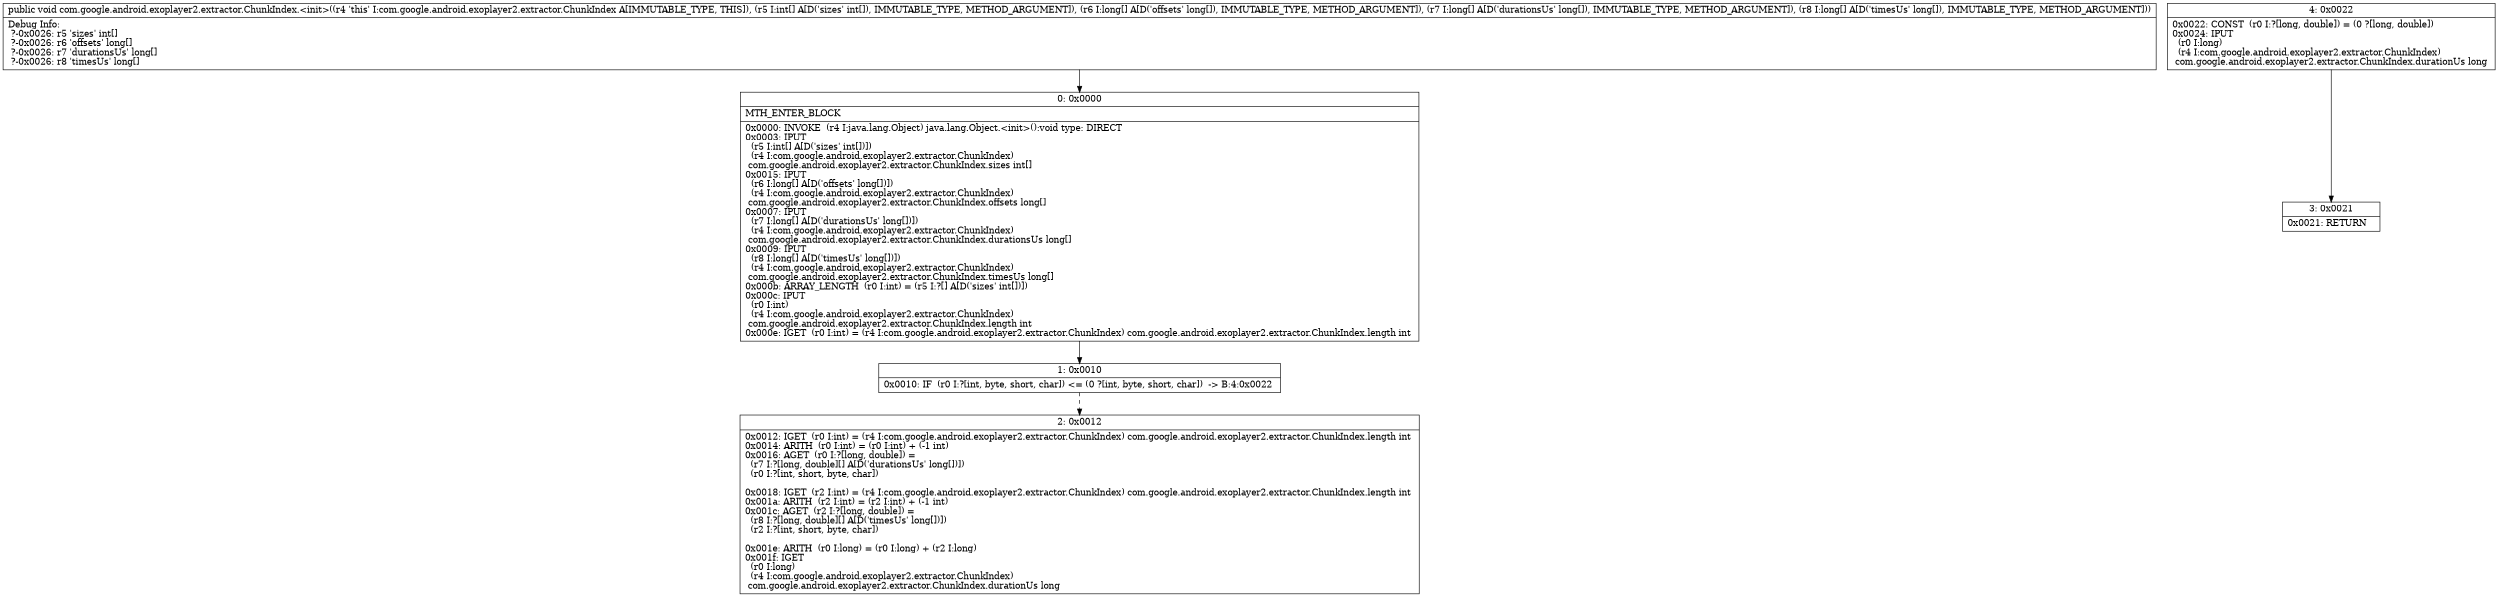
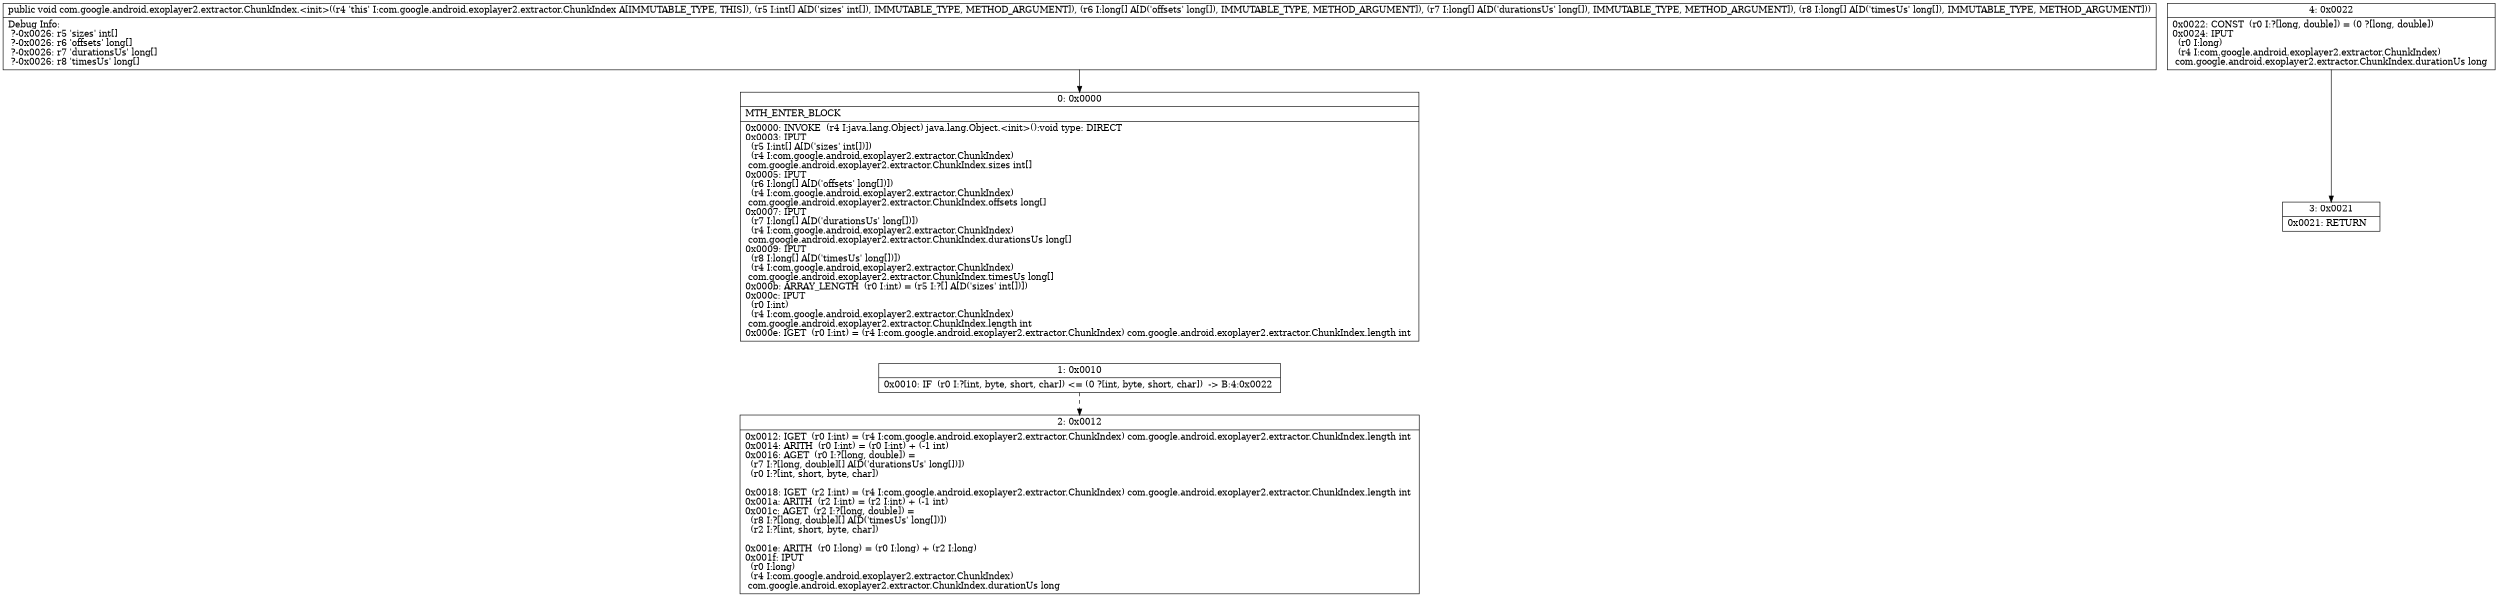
node "0: 0x0000": text "0x0015: IPUT" -> "0x0005: IPUT"
edge "0: 0x0000" -> "1: 0x0010": removed
node "2: 0x0012": text "0x001f: IGET" -> "0x001f: IPUT"
